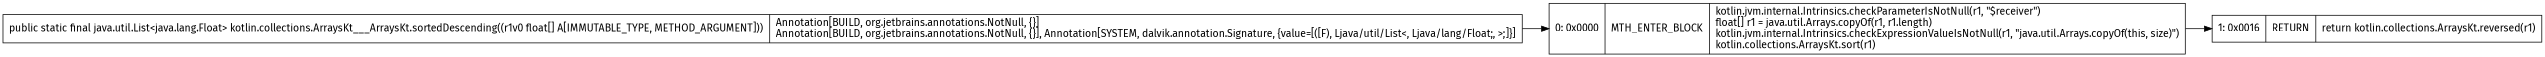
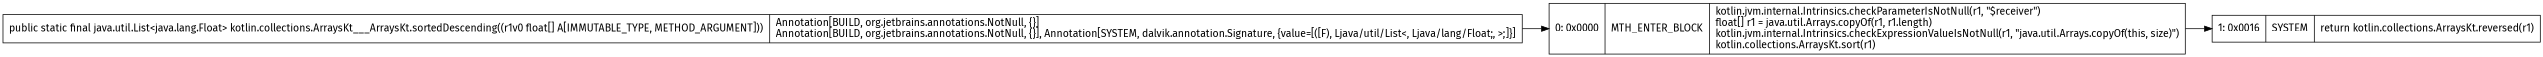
node "1: 0x0016": text "RETURN" -> "SYSTEM"
